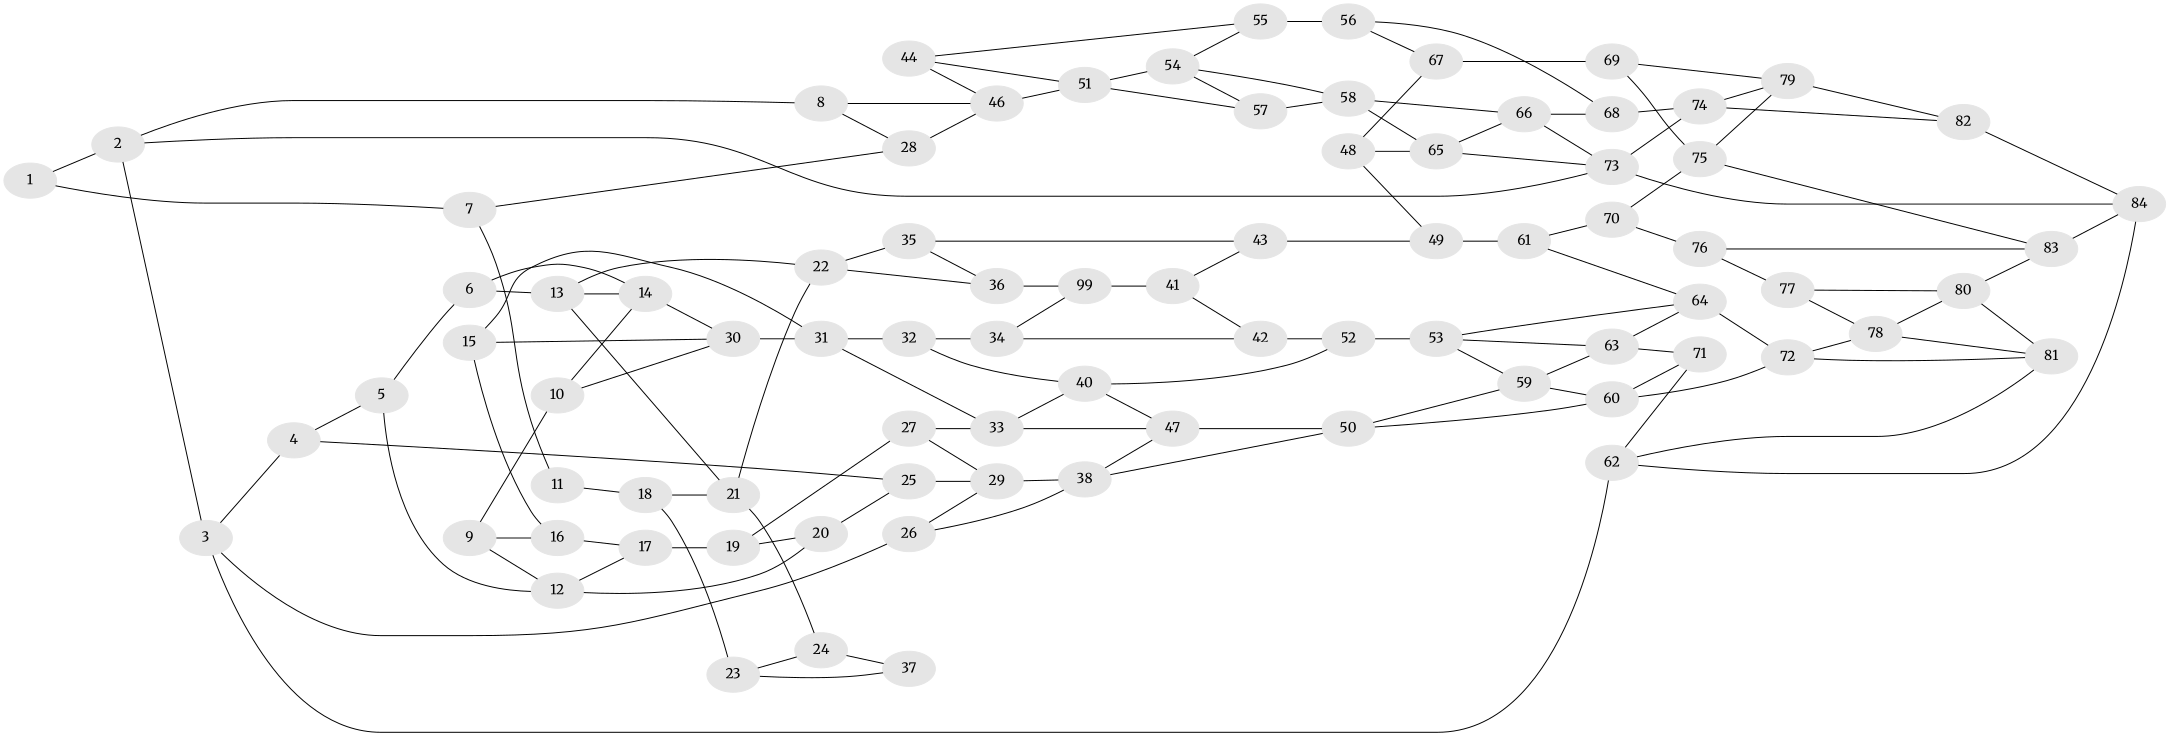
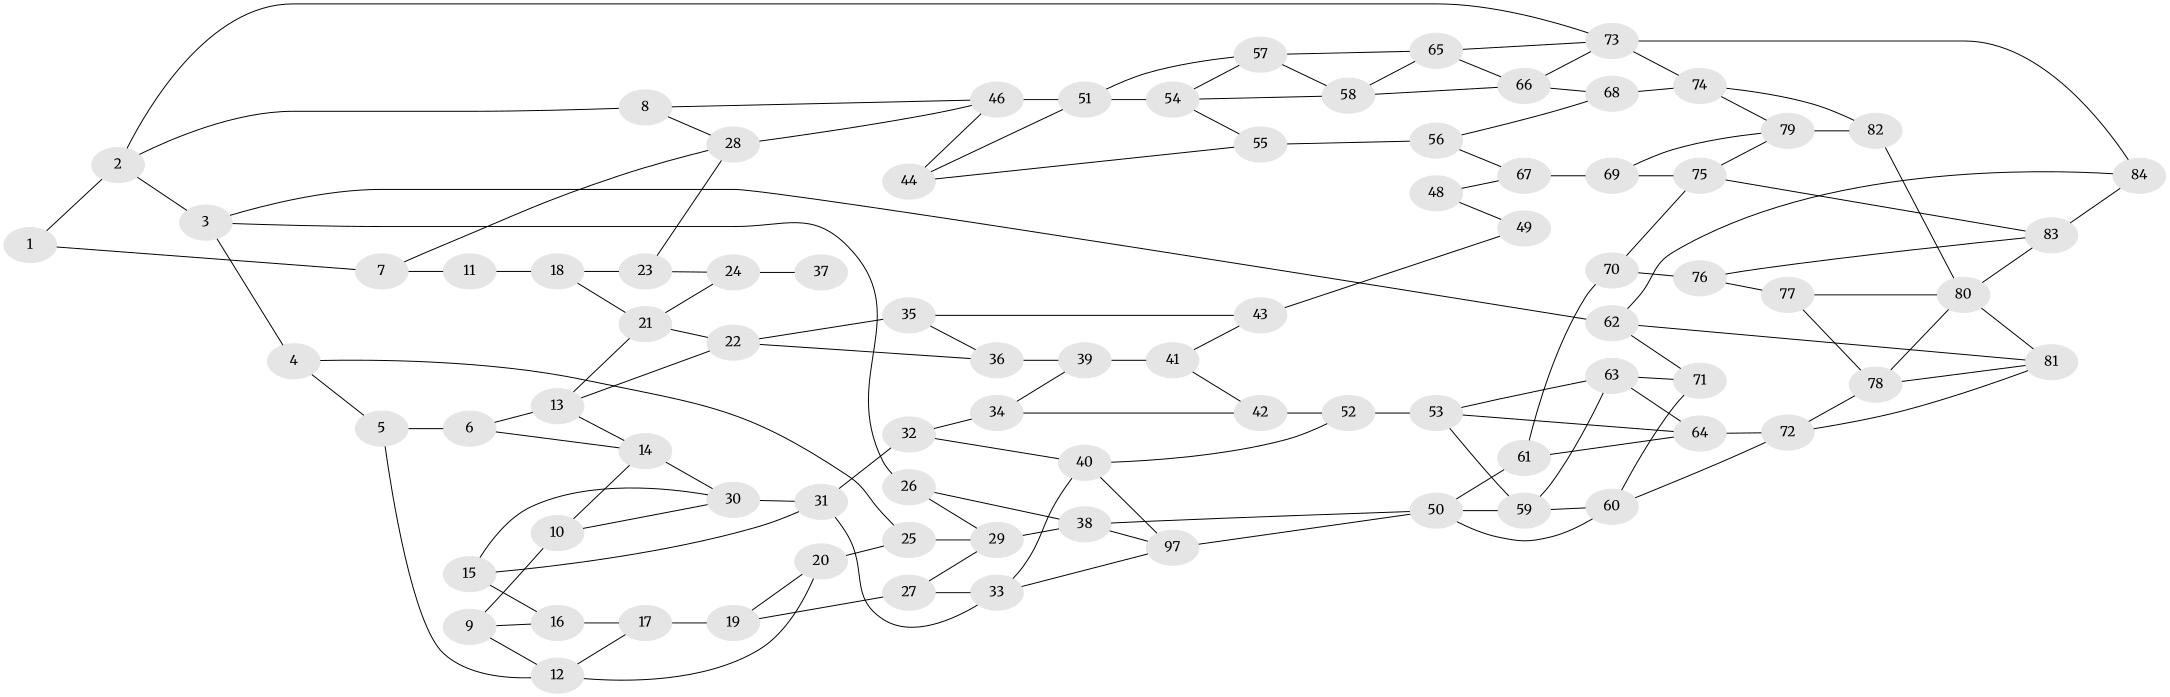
edge "48" -- "65": now "57" -- "65"
edge "82" -- "84": now "82" -- "80"
edge "49" -- "61": now "50" -- "61"
node "99": label "99" -> "39"
node "47": label "47" -> "97"
edge "37" -- "23": now "28" -- "23"
